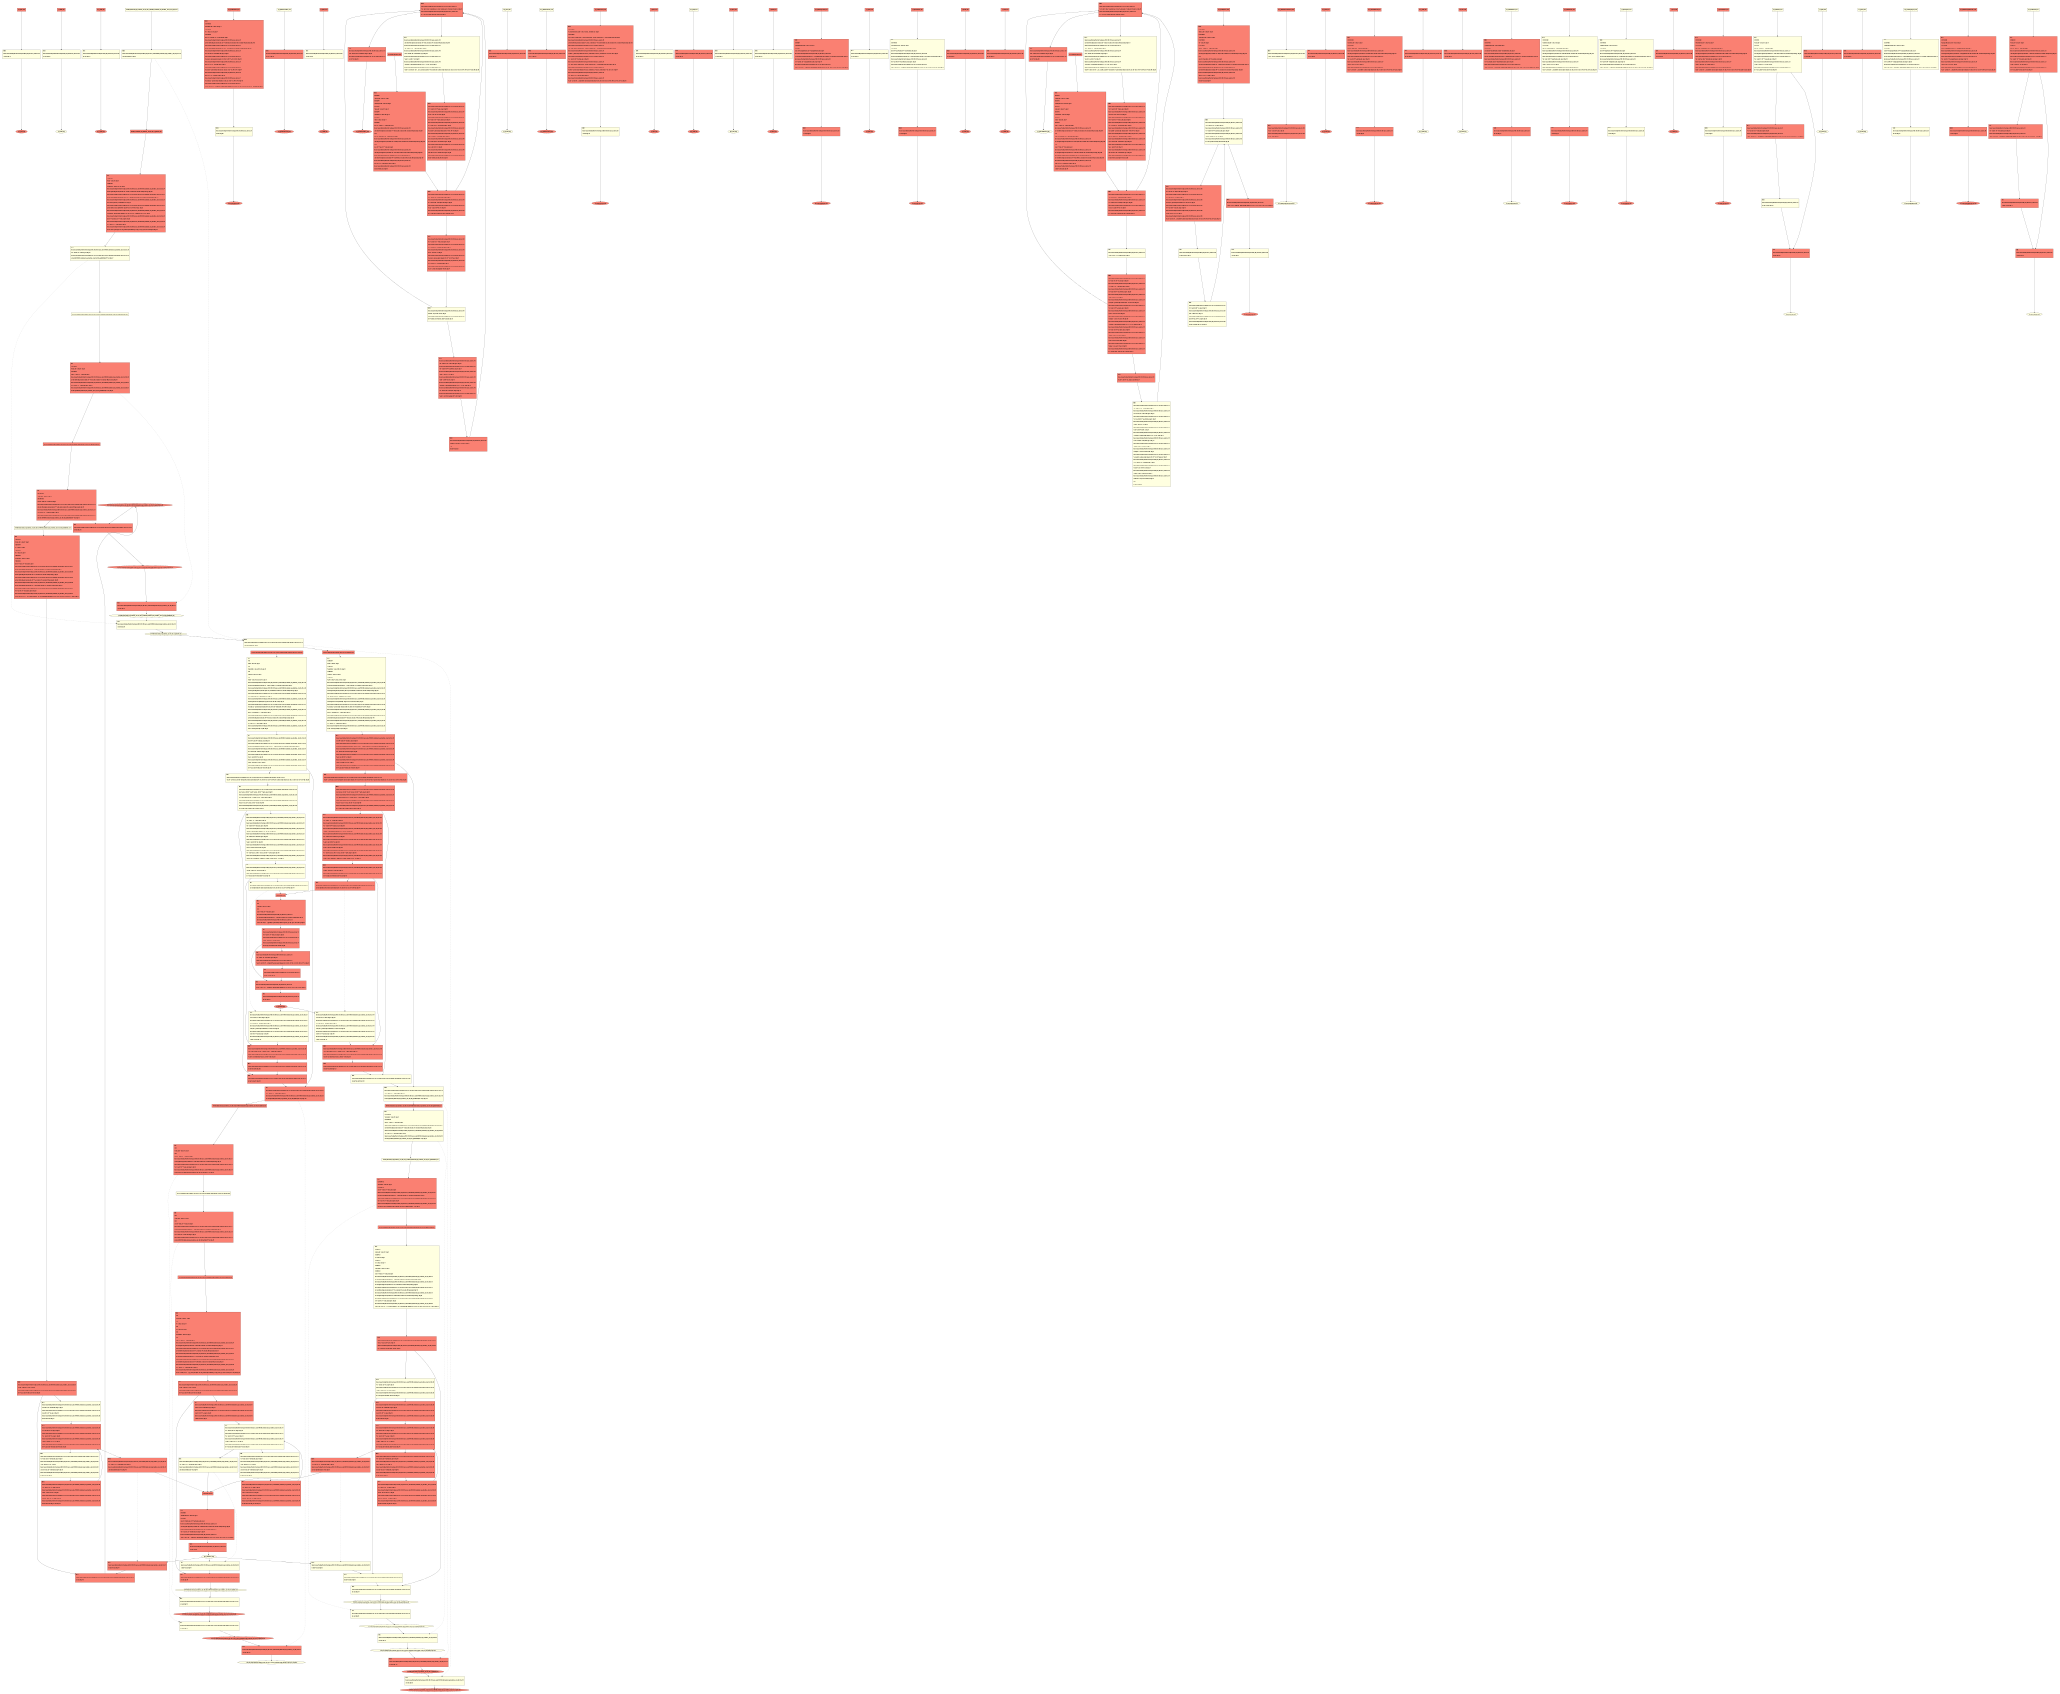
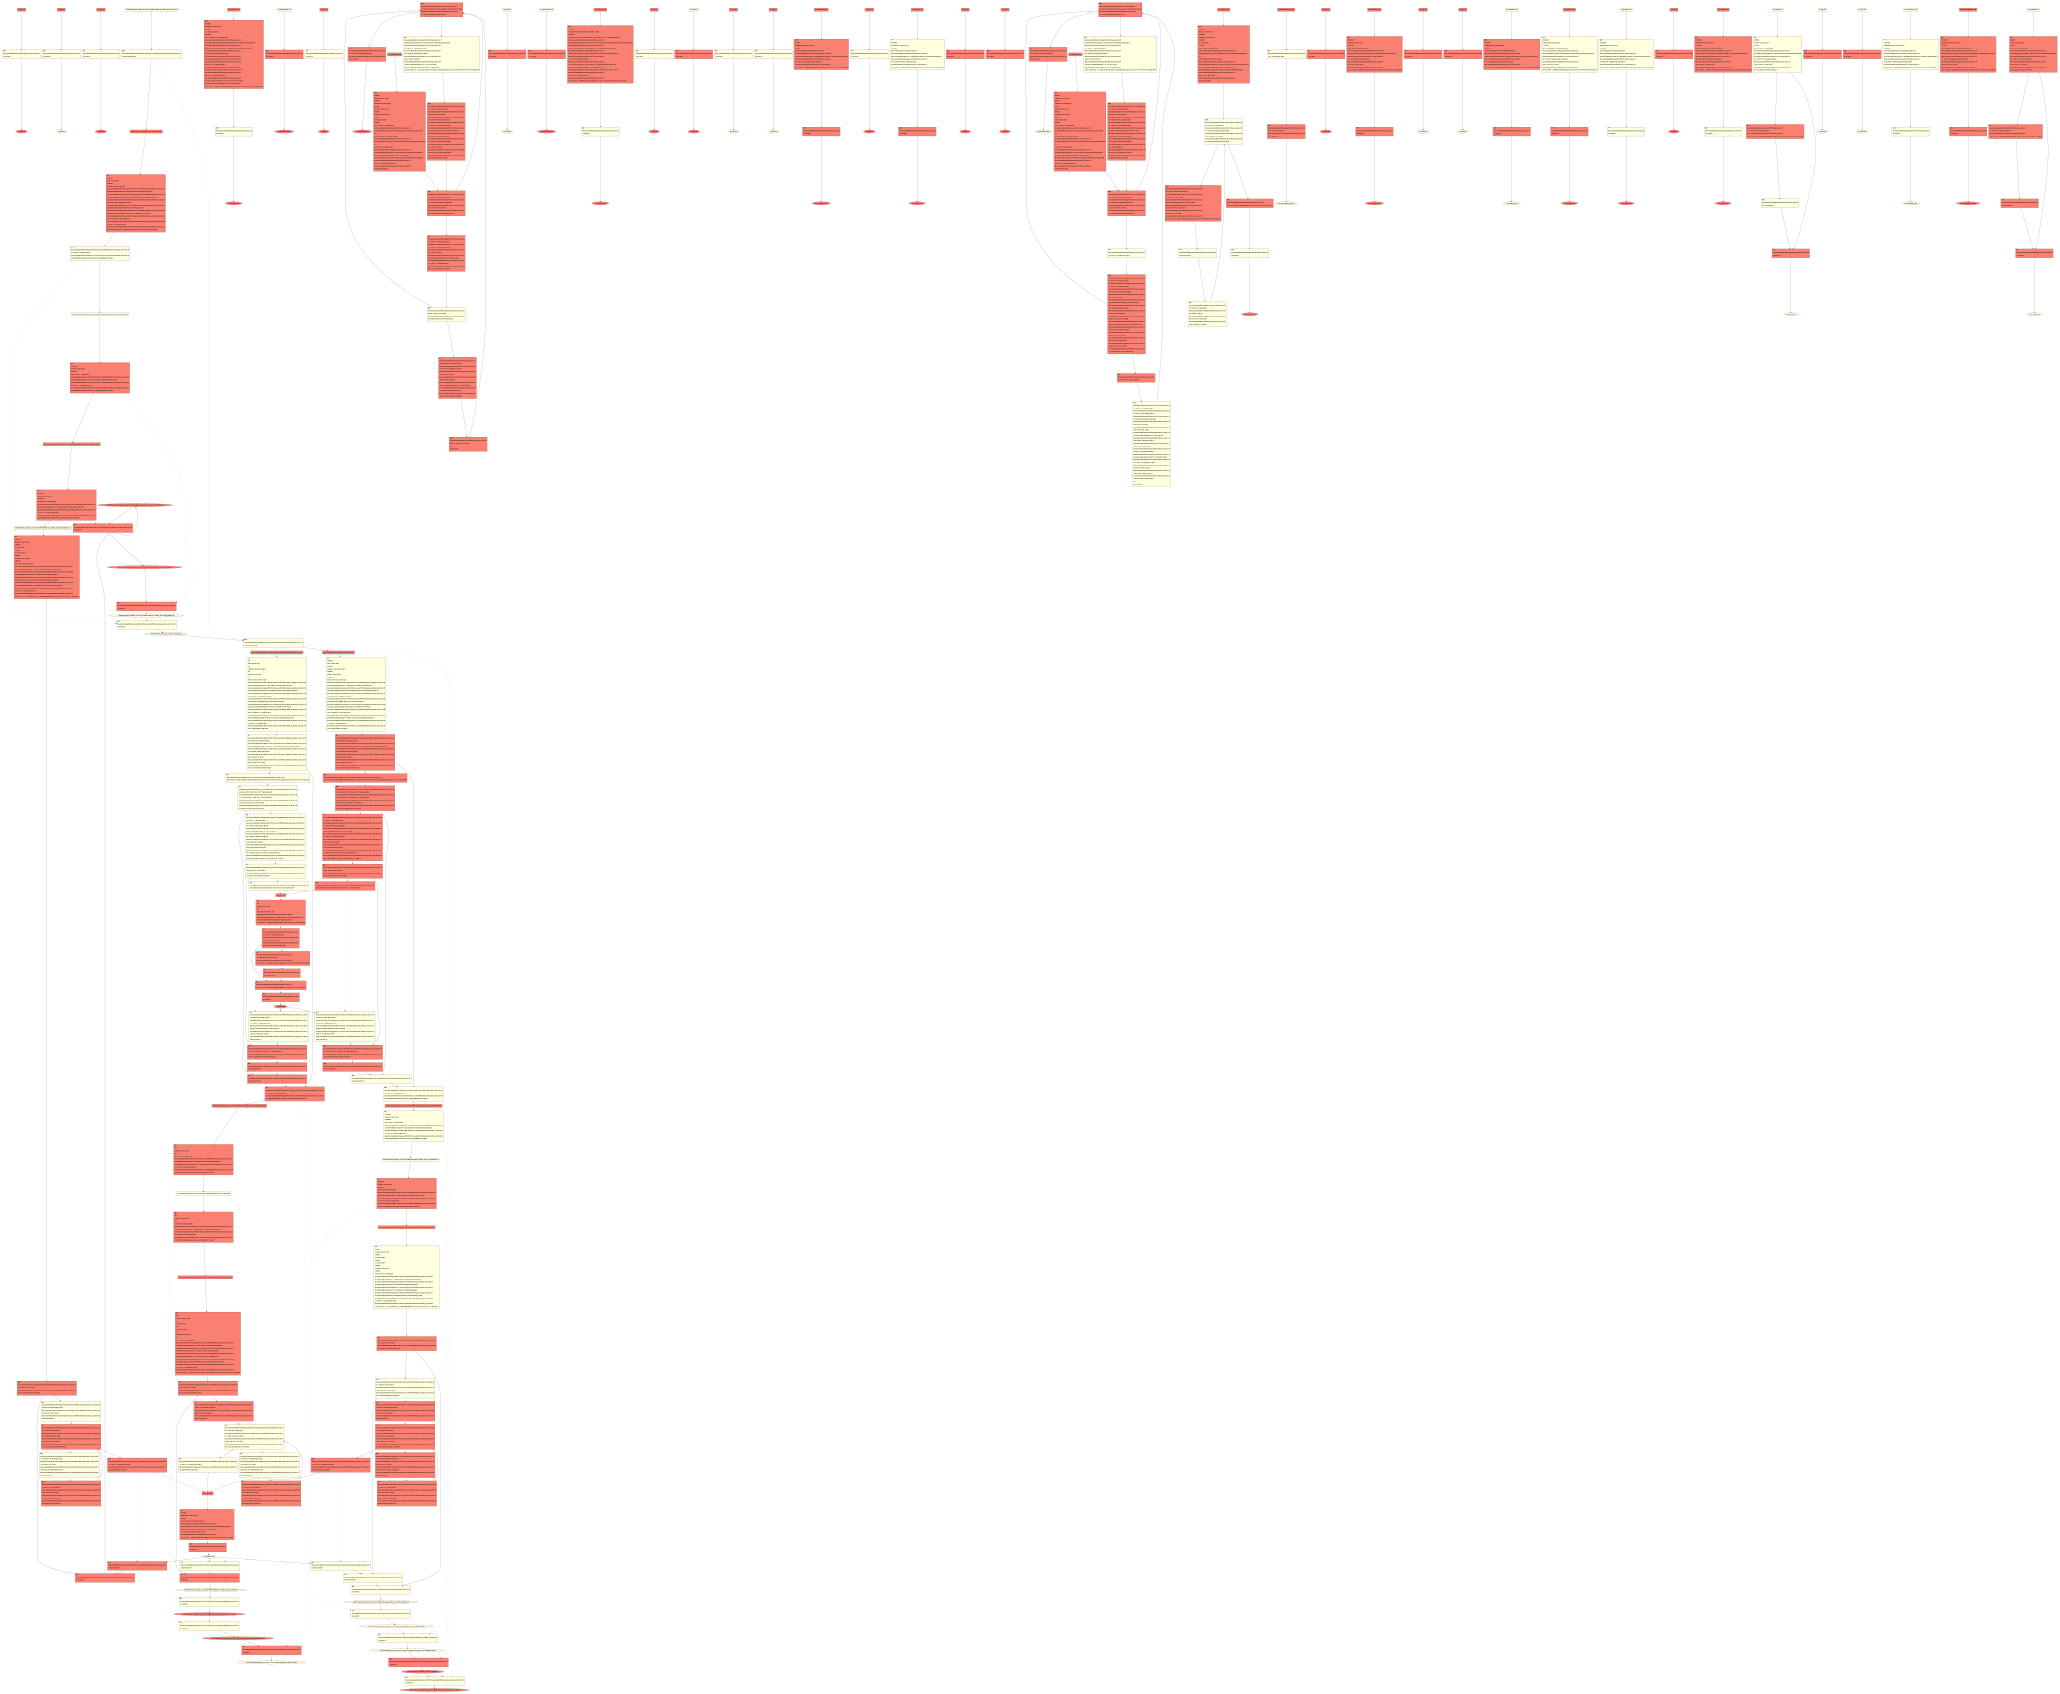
node "{io_ll_bad9_end}": fillcolor salmon -> lightyellow
